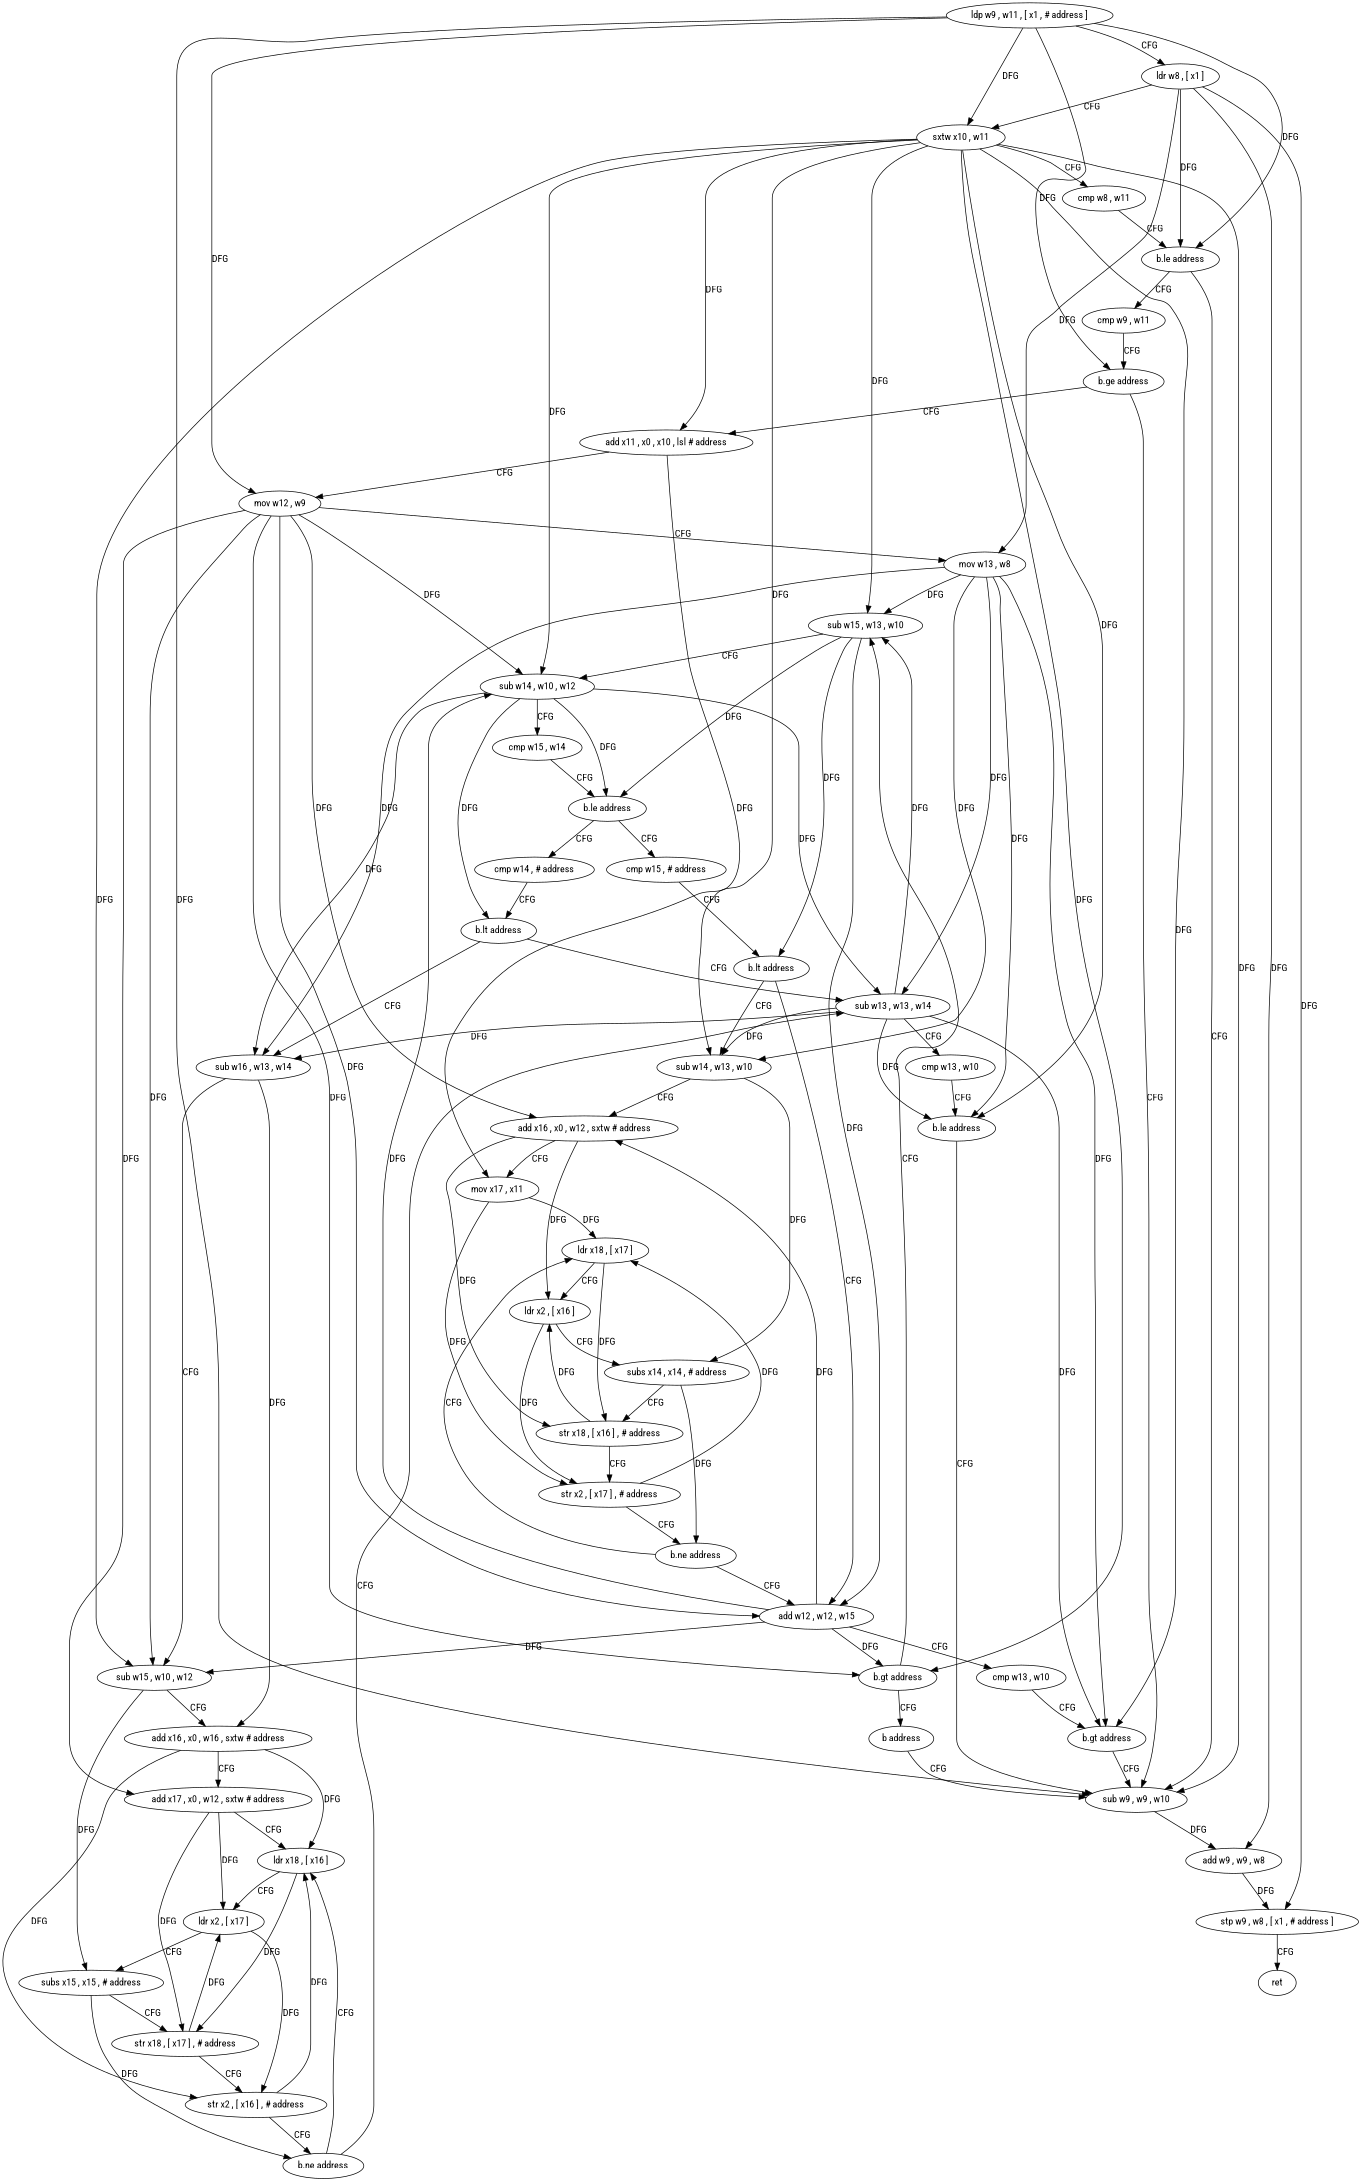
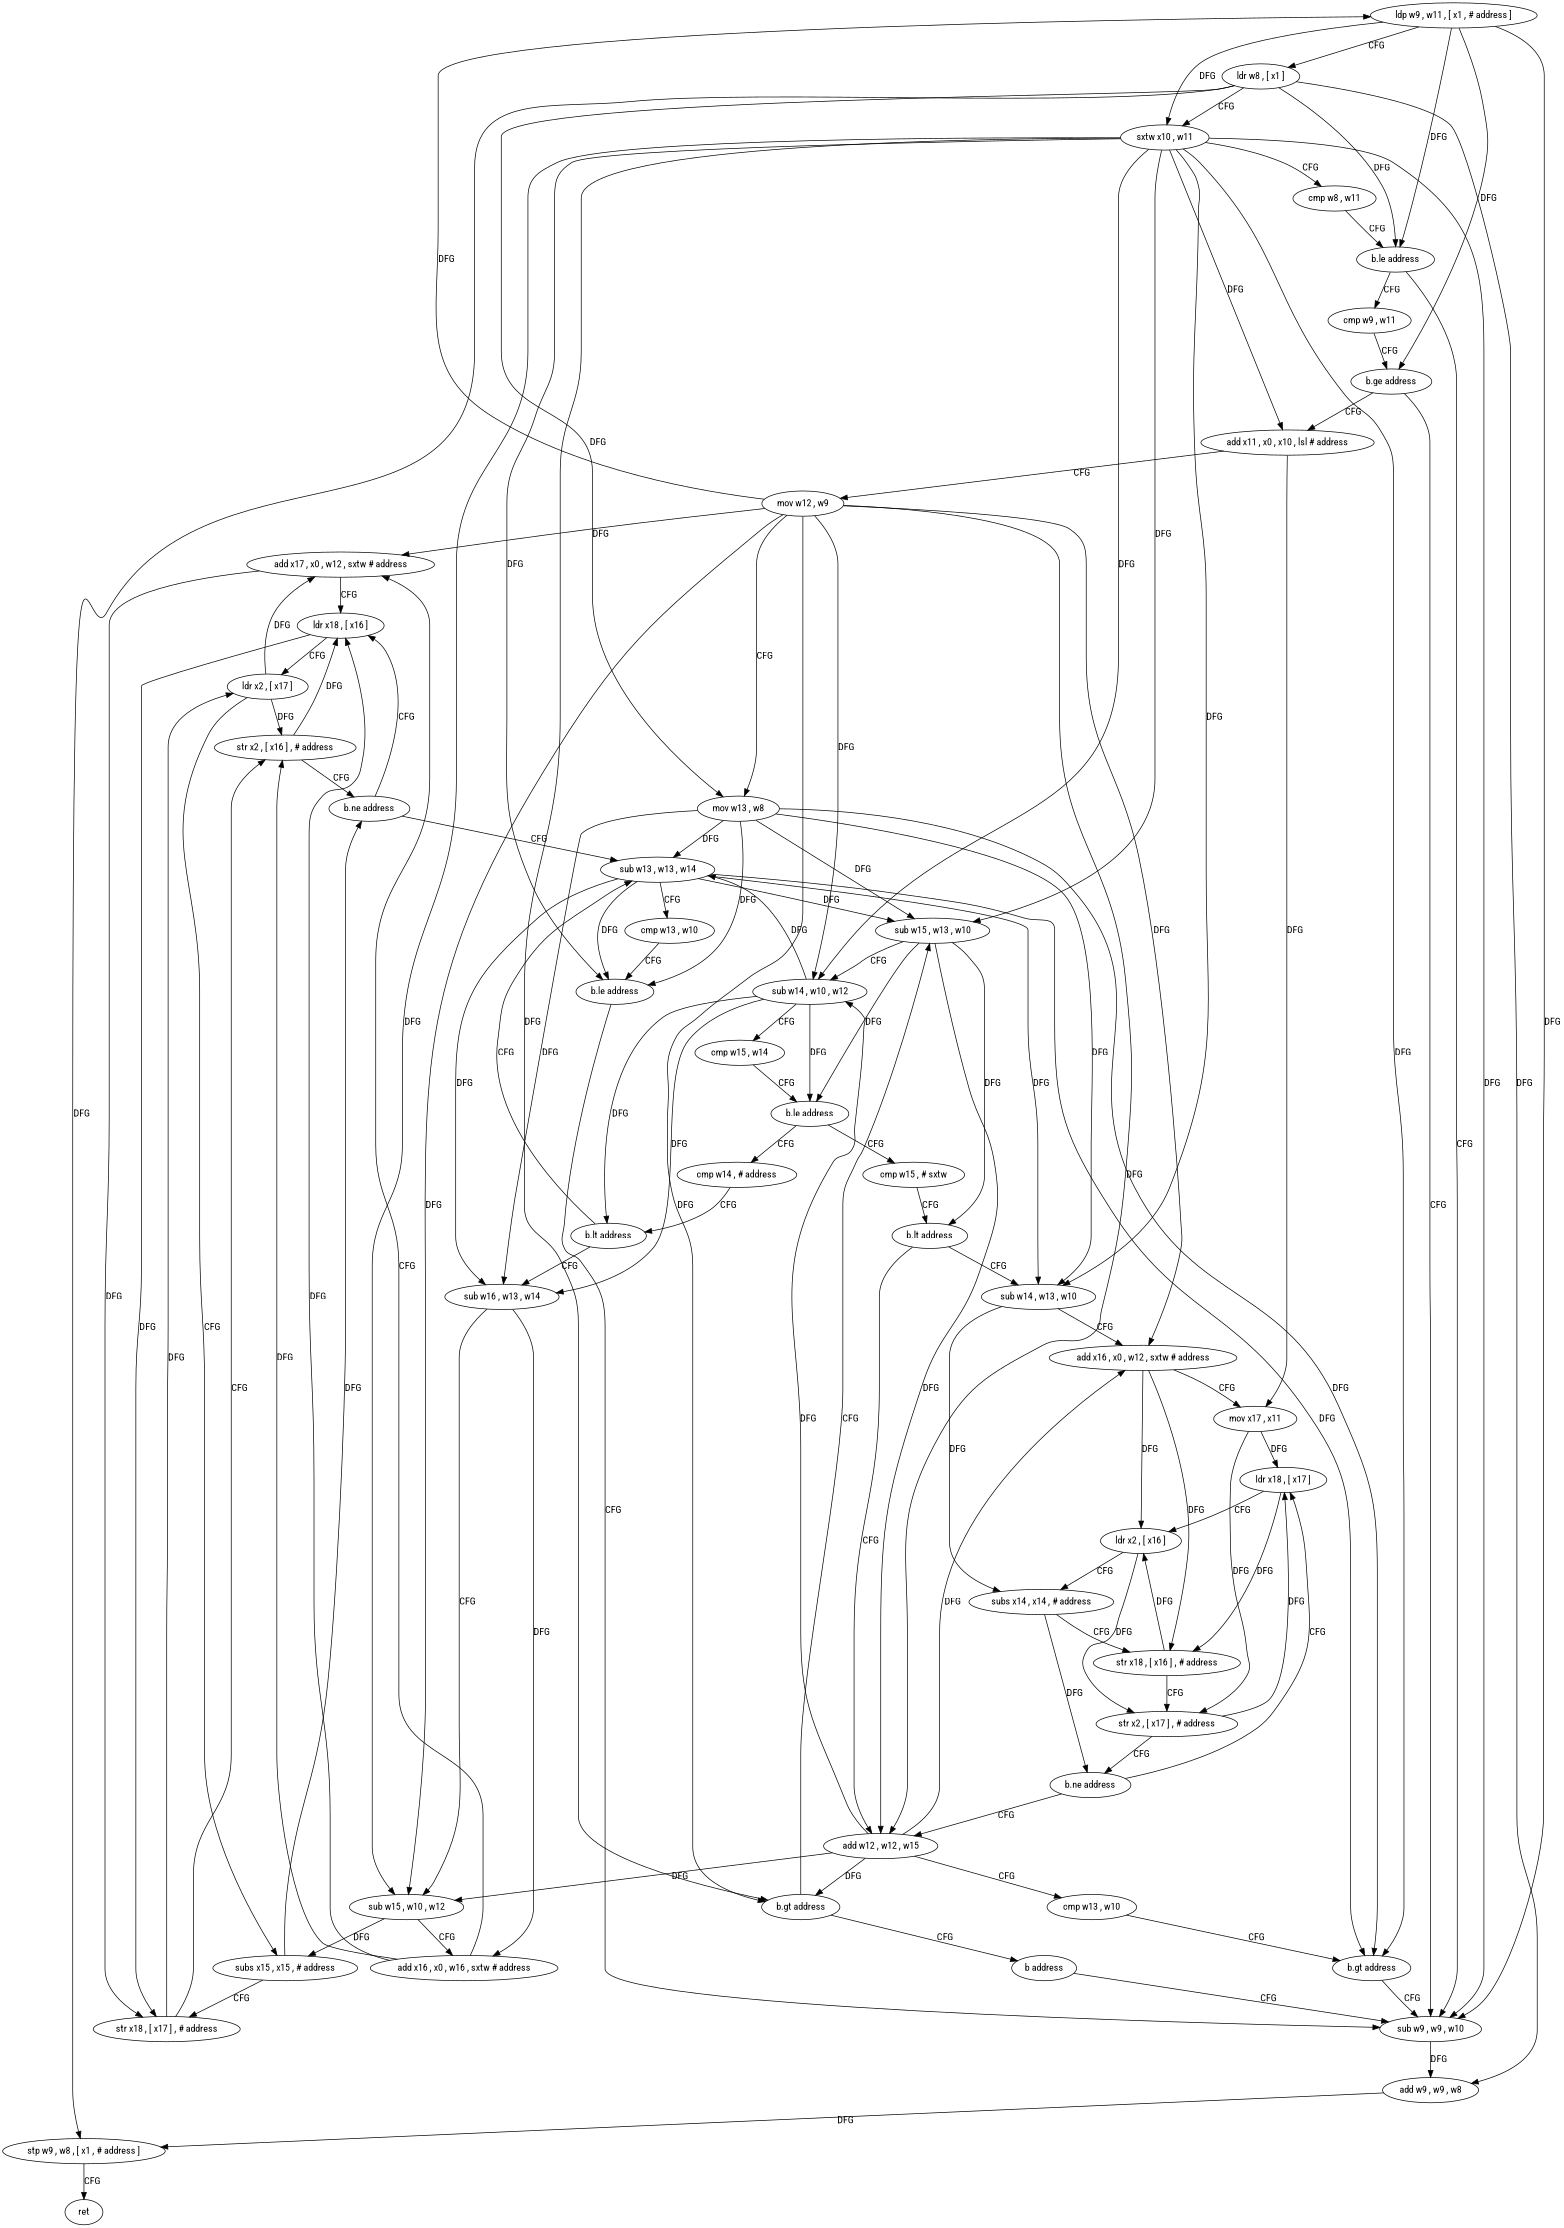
edge "ldp w9 , w11 , [ x1 , # address ]" -> "mov w12 , w9": reversed
node "cmp w15 , # address": label "cmp w15 , # address" -> "cmp w15 , # sxtw"
edge "add x17 , x0 , w12 , sxtw # address" -> "ldr x2 , [ x17 ]": reversed
